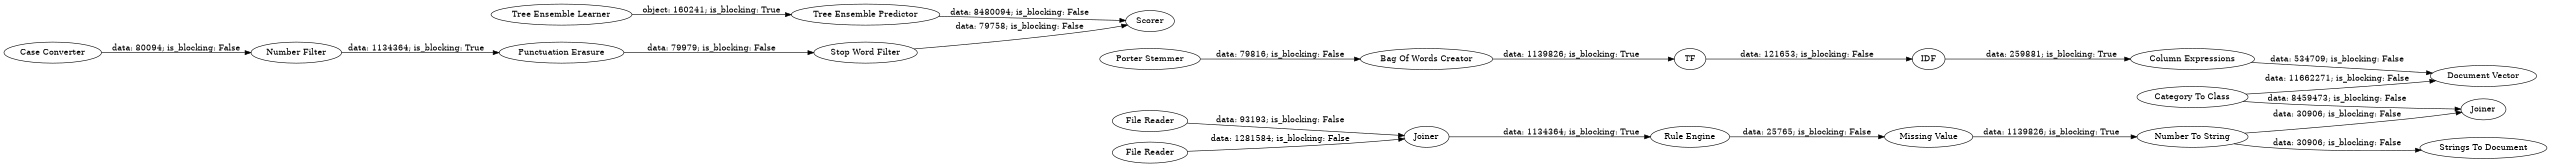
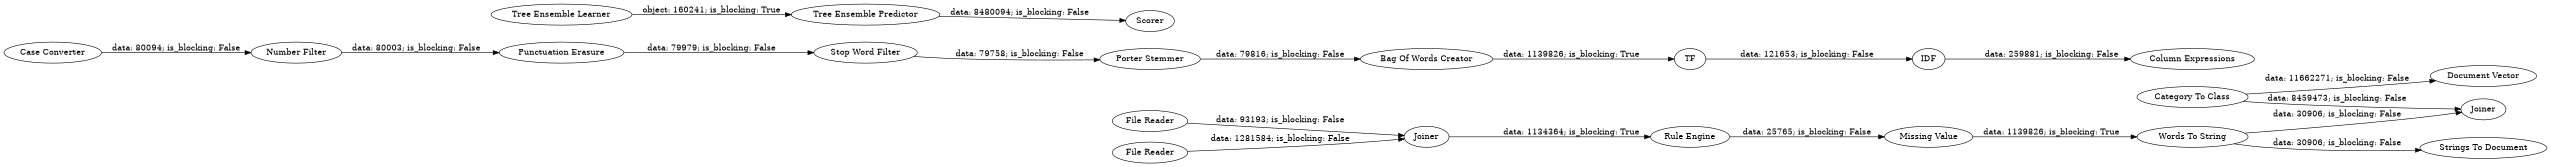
edge "Stop Word Filter" -> "Scorer": now "Stop Word Filter" -> "Porter Stemmer"
edge "Number Filter" -> "Punctuation Erasure": label "data: 1134364; is_blocking: True" -> "data: 80003; is_blocking: False"
edge "IDF" -> "Column Expressions": label "data: 259881; is_blocking: True" -> "data: 259881; is_blocking: False"
edge "Column Expressions" -> "Document Vector": removed, label "data: 534709; is_blocking: False"
node "Number To String": label "Number To String" -> "Words To String"
